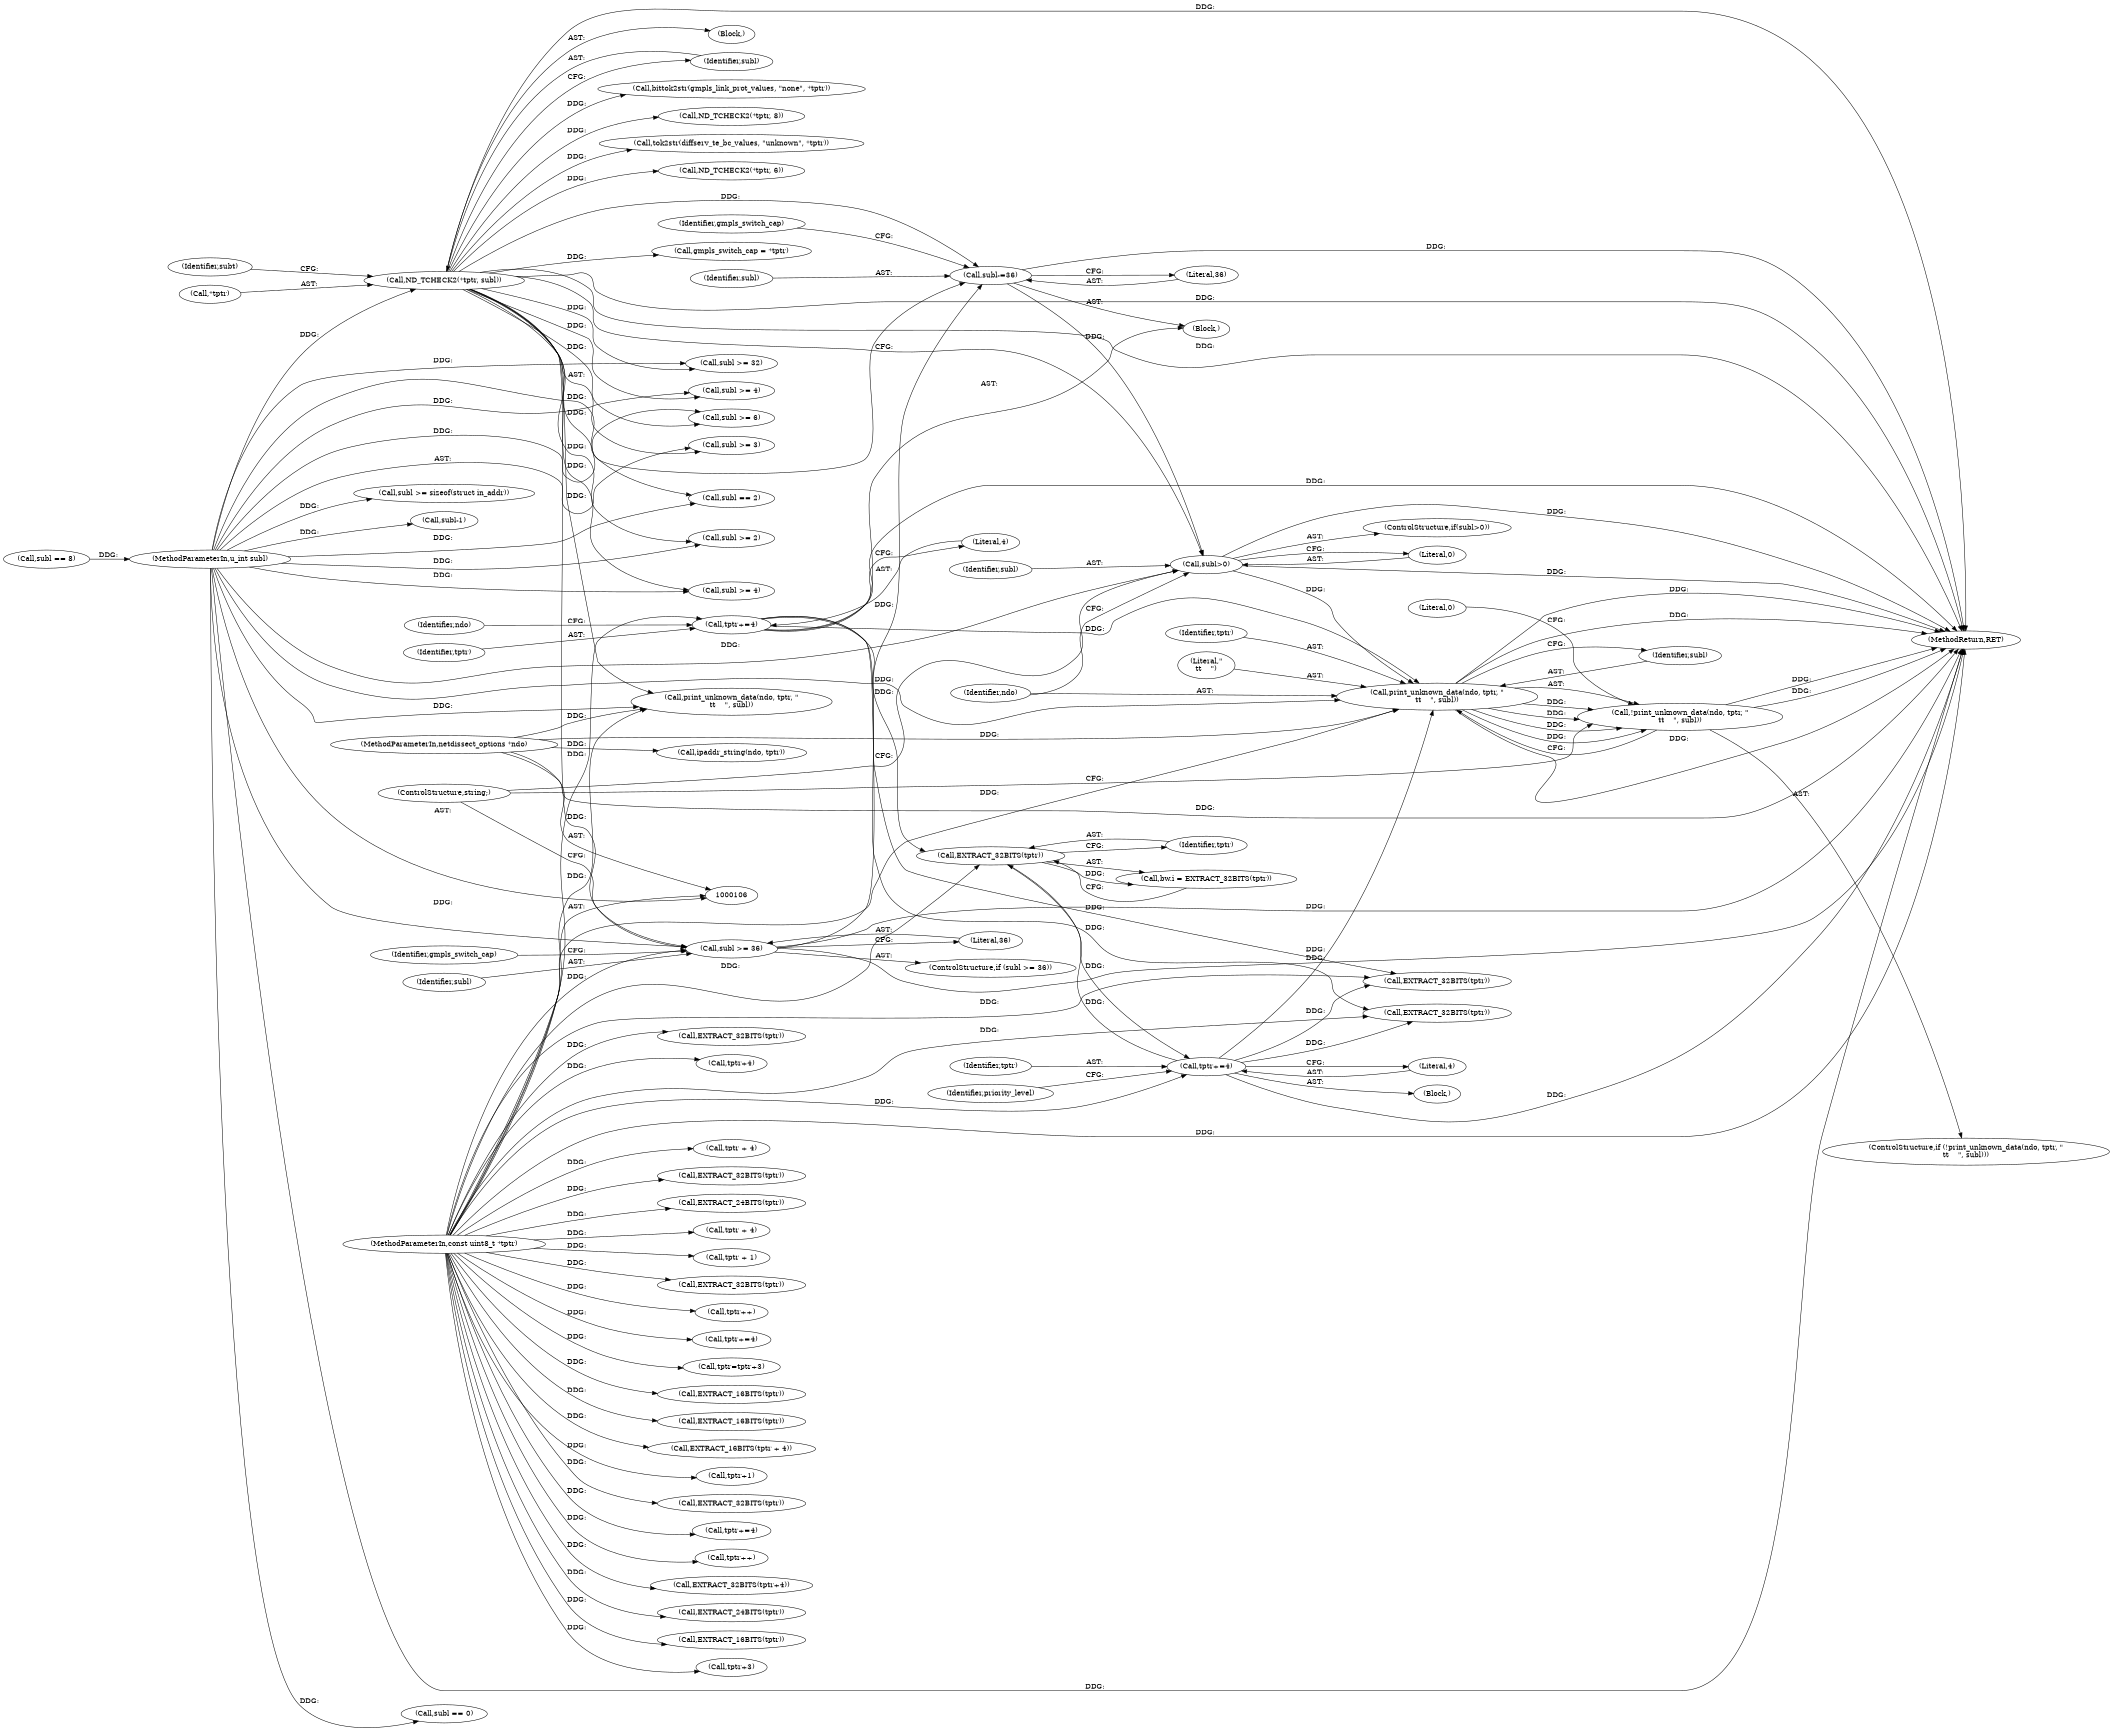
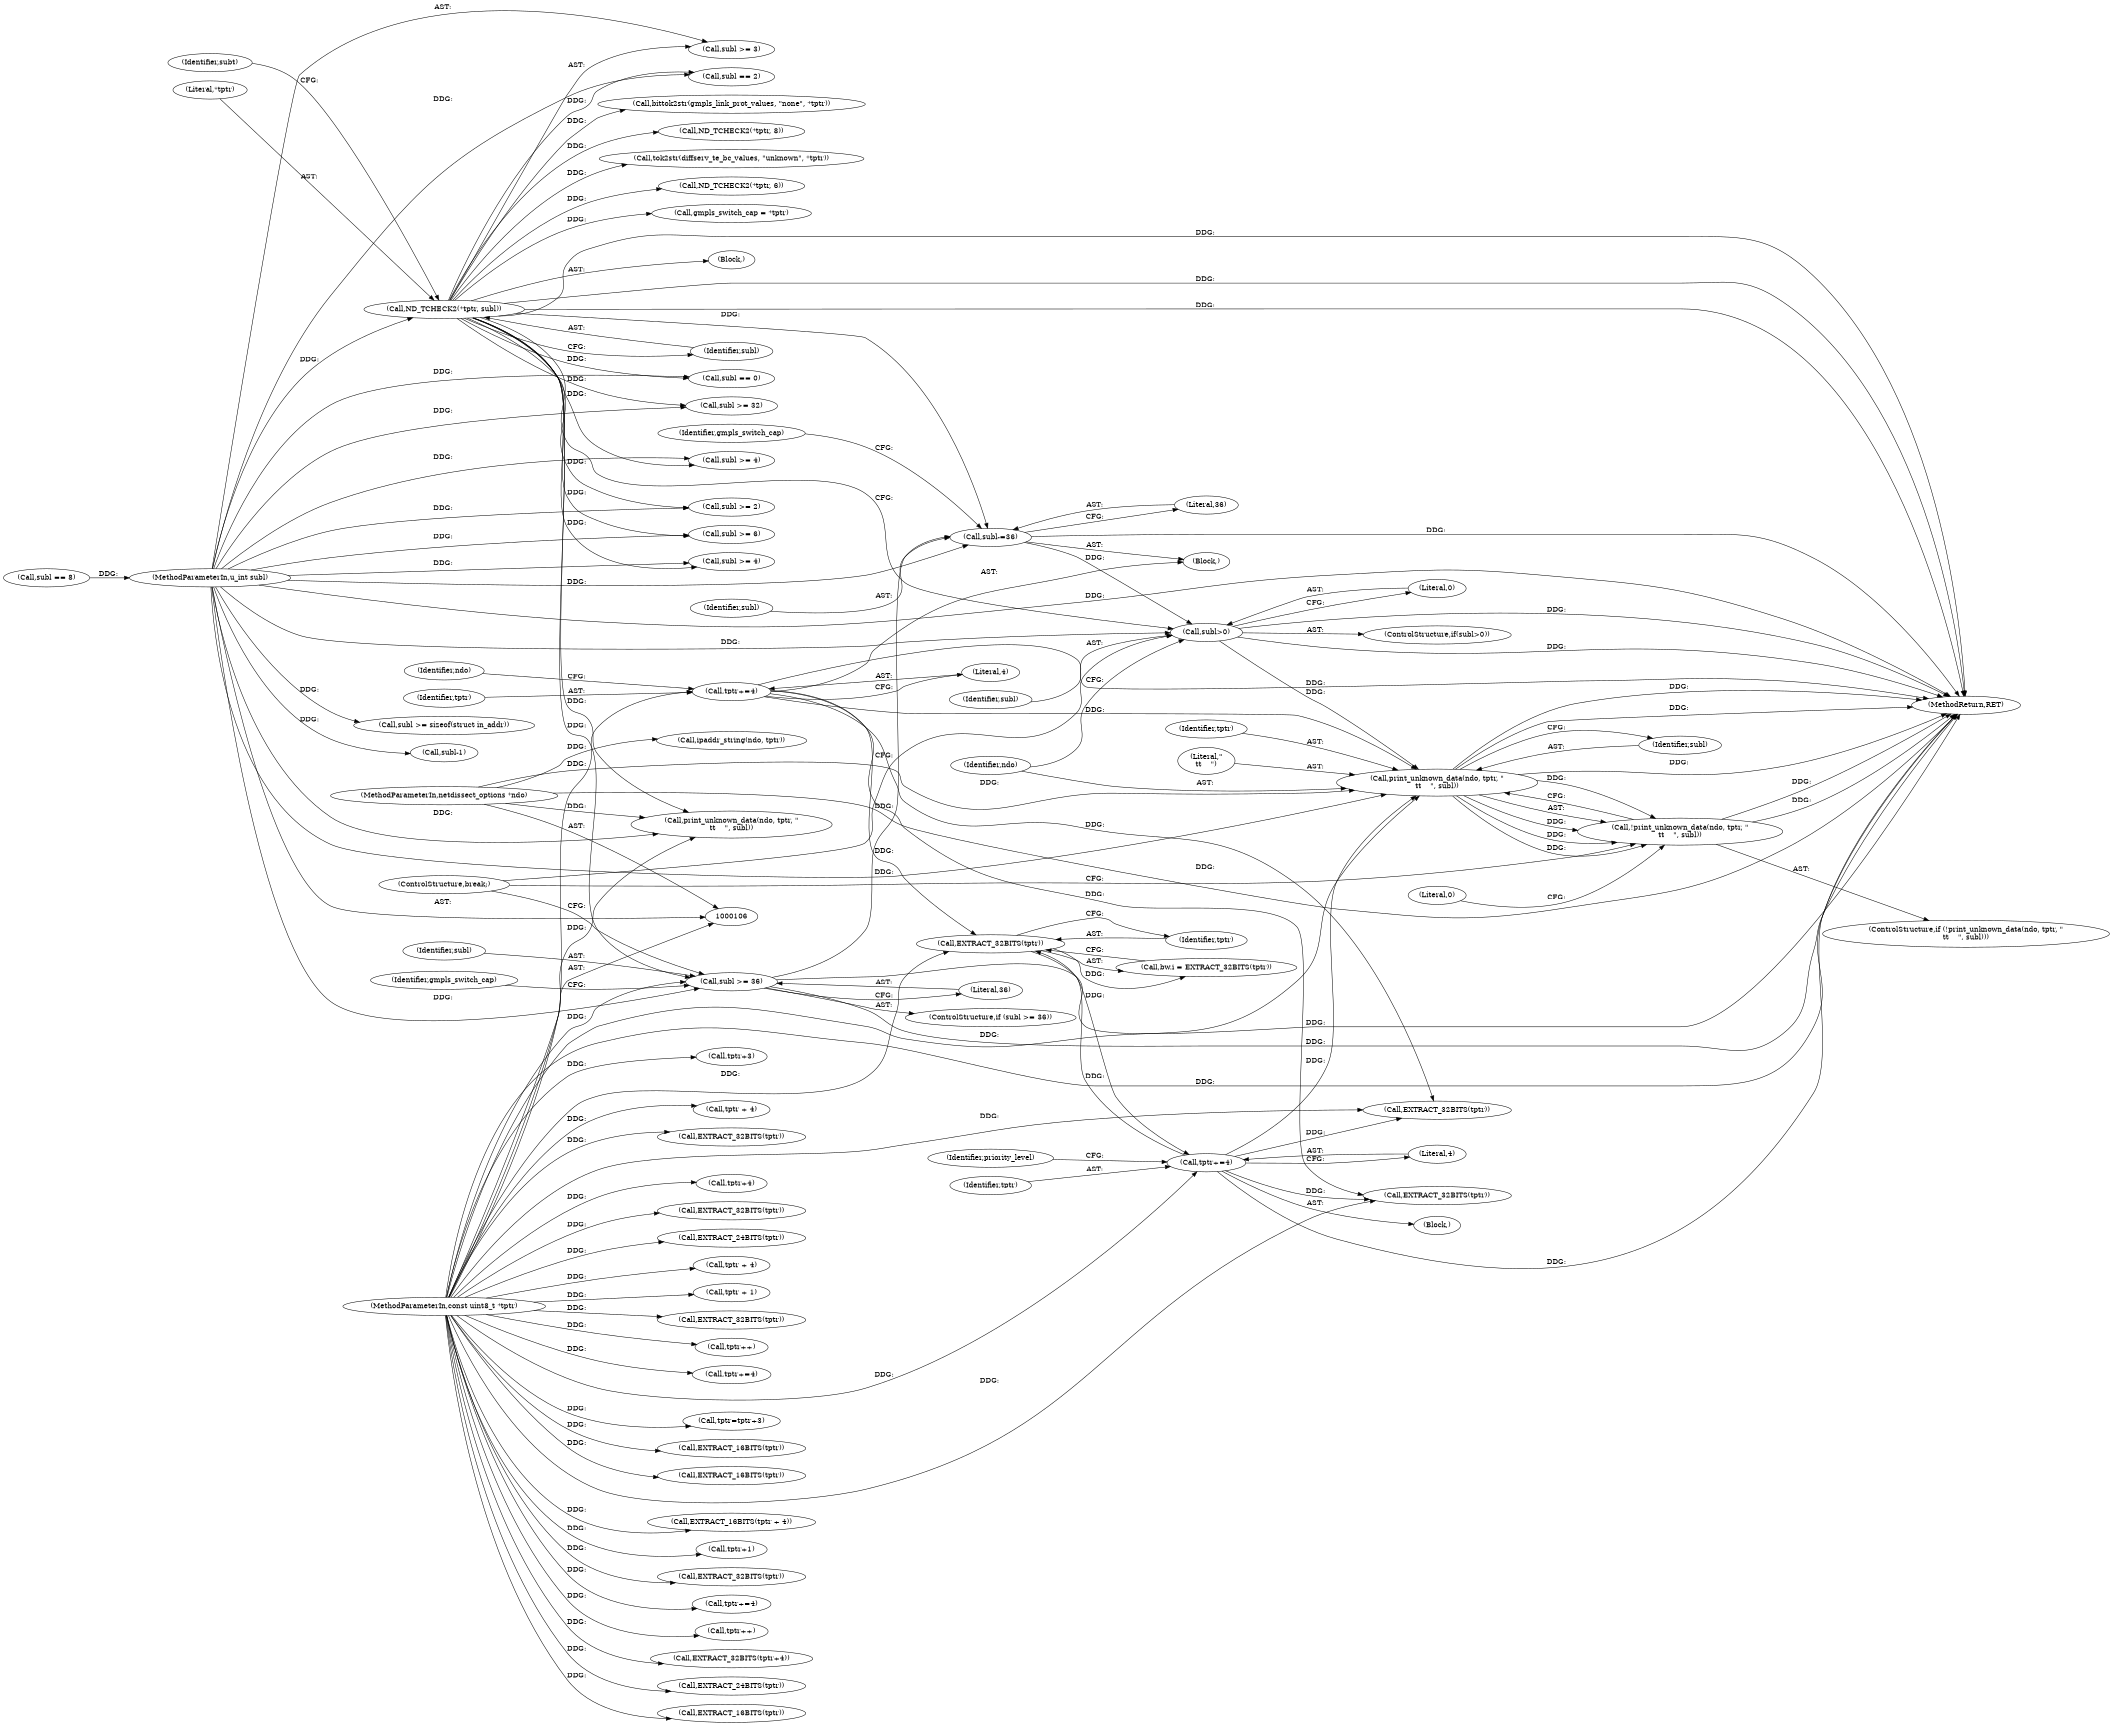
node "(Call,*tptr)": label "(Call,*tptr)" -> "(Literal,*tptr)"
edge "(Call,ND_TCHECK2(*tptr, subl))" -> "(Call,subl == 0)": added, label "DDG:"
node "(ControlStructure,string;)": label "(ControlStructure,string;)" -> "(ControlStructure,break;)"
